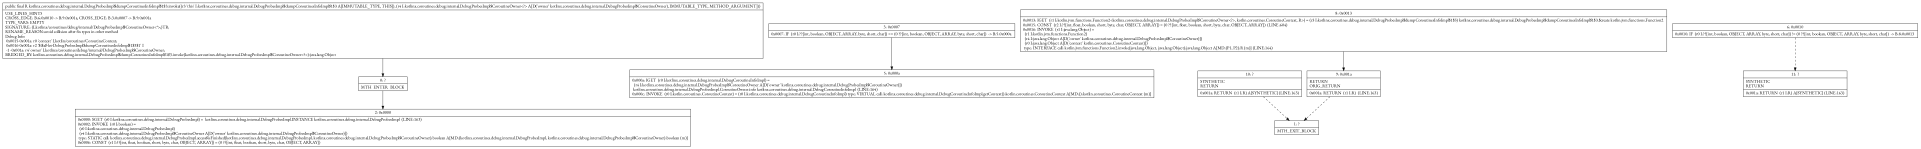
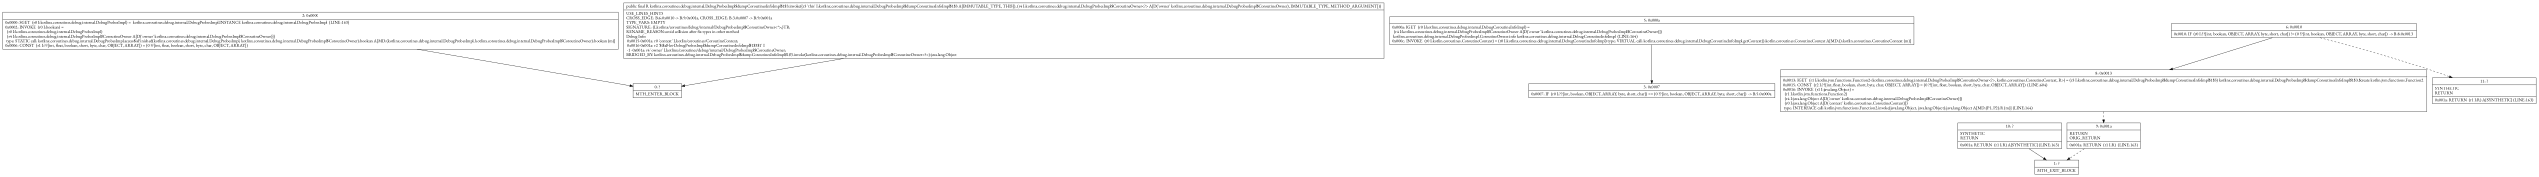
edge "3: 0x0007" -> "5: 0x000a": reversed
edge "6: 0x0010" -> "8: 0x0013": added
edge "8: 0x0013" -> "9: 0x001a": style solid -> dashed
edge "0: ?" -> "2: 0x0000": reversed
edge "10: ?" -> "1: ?": style dashed -> solid
